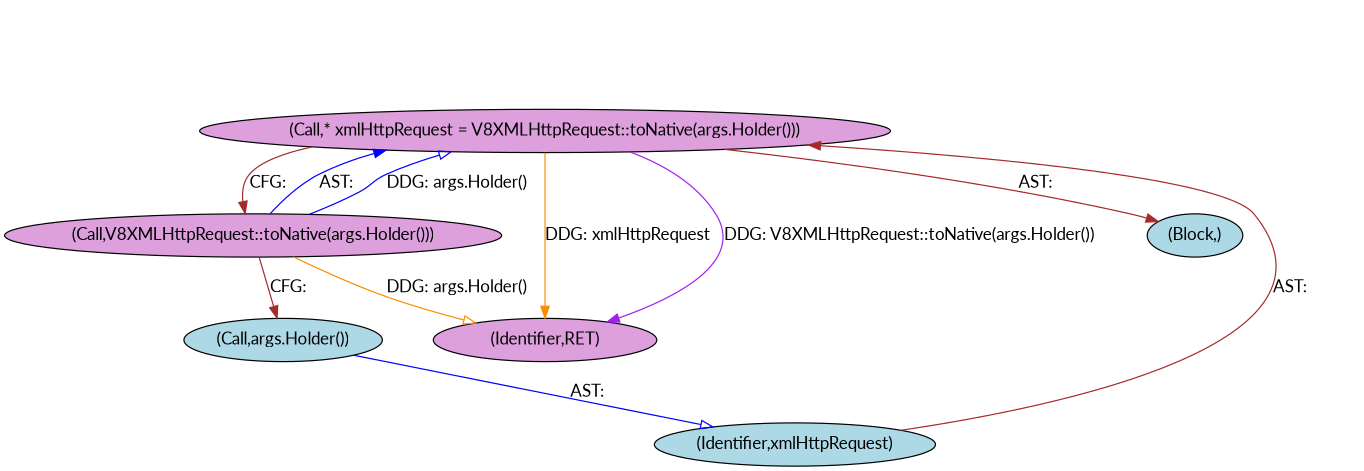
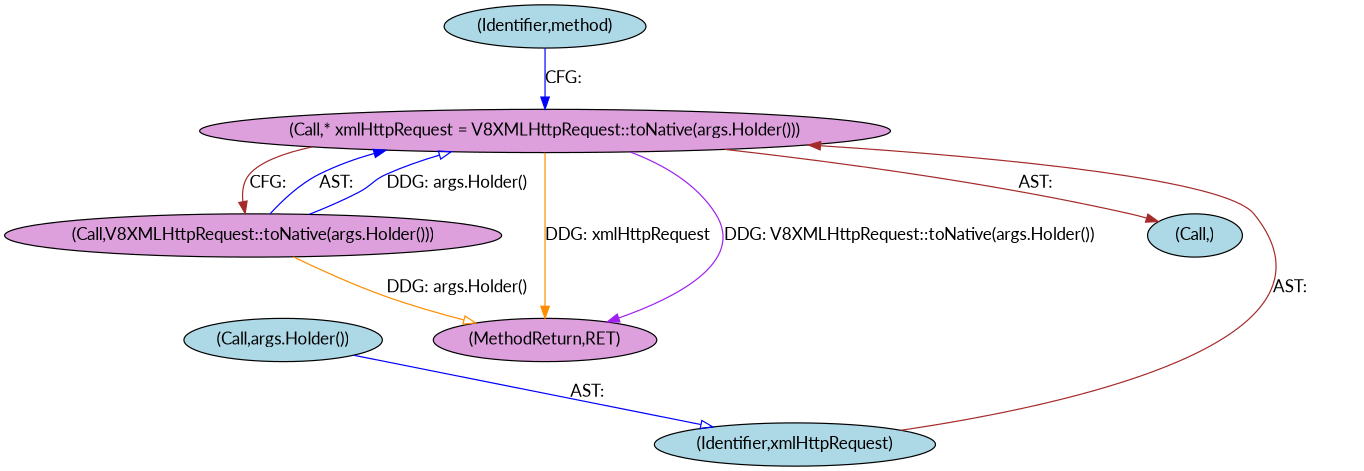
node "(Identifier,method)": added
node "(Block,)": label "(Block,)" -> "(Call,)"
edge "(Call,V8XMLHttpRequest::toNative(args.Holder()))" -> "(Call,args.Holder())": removed, label "CFG:"
node "(Identifier,RET)": label "(Identifier,RET)" -> "(MethodReturn,RET)"
